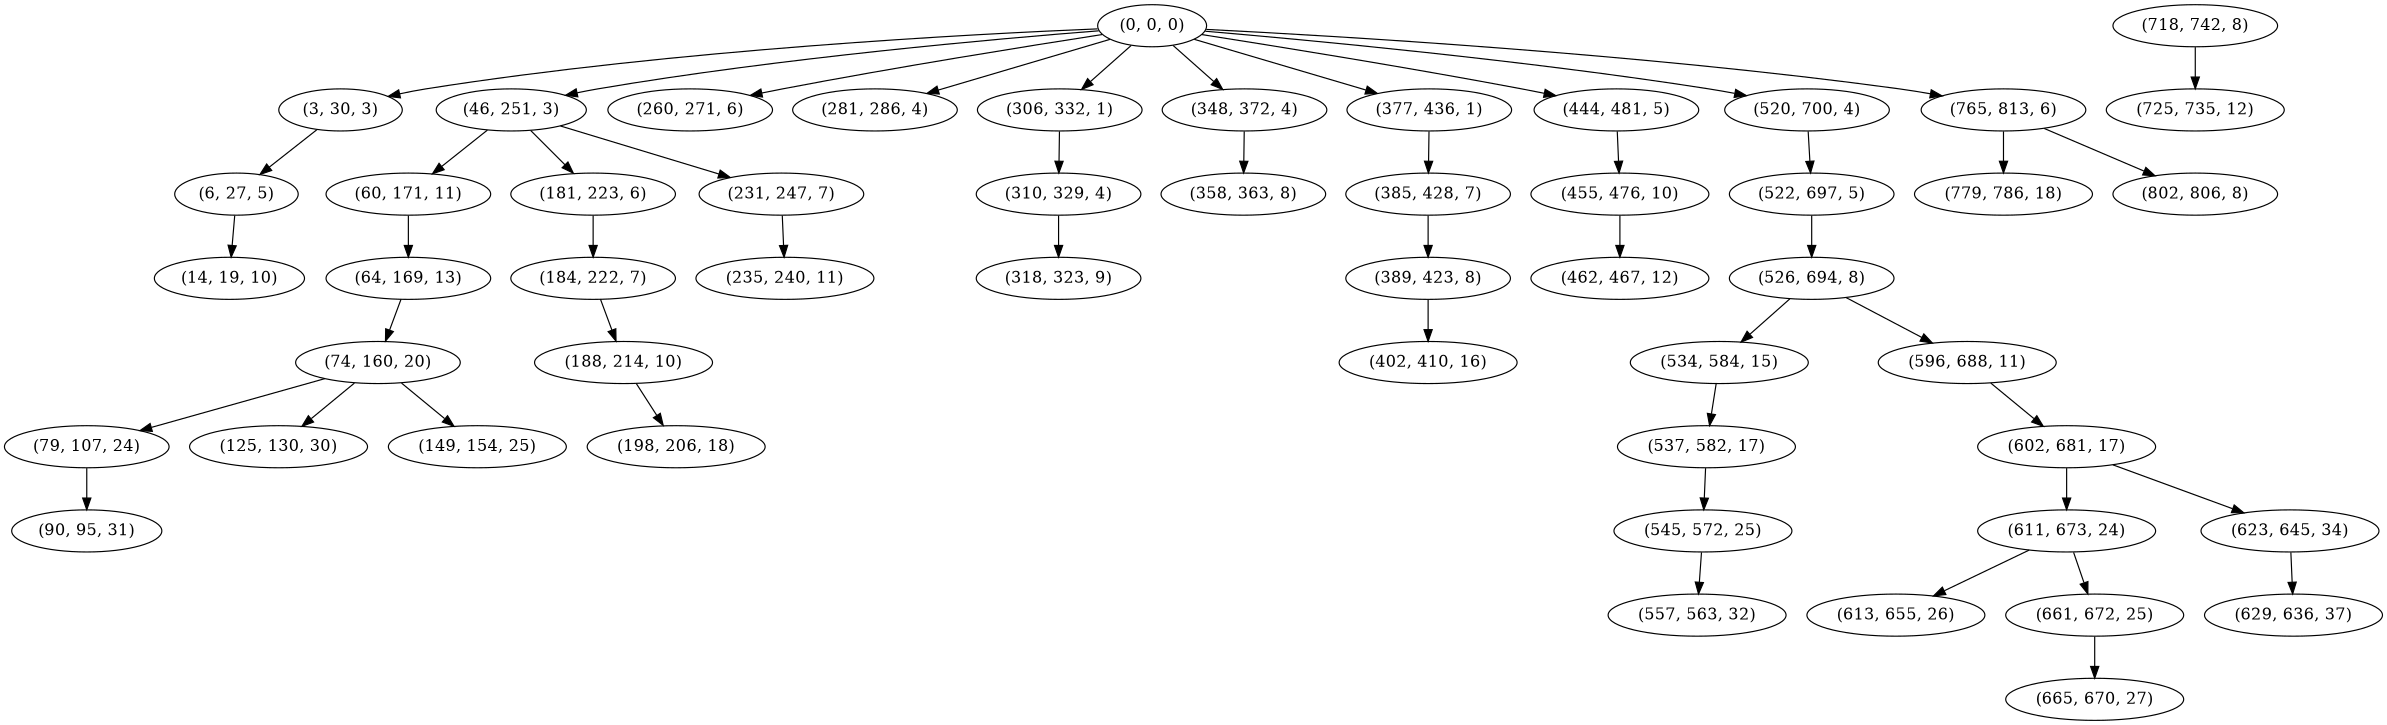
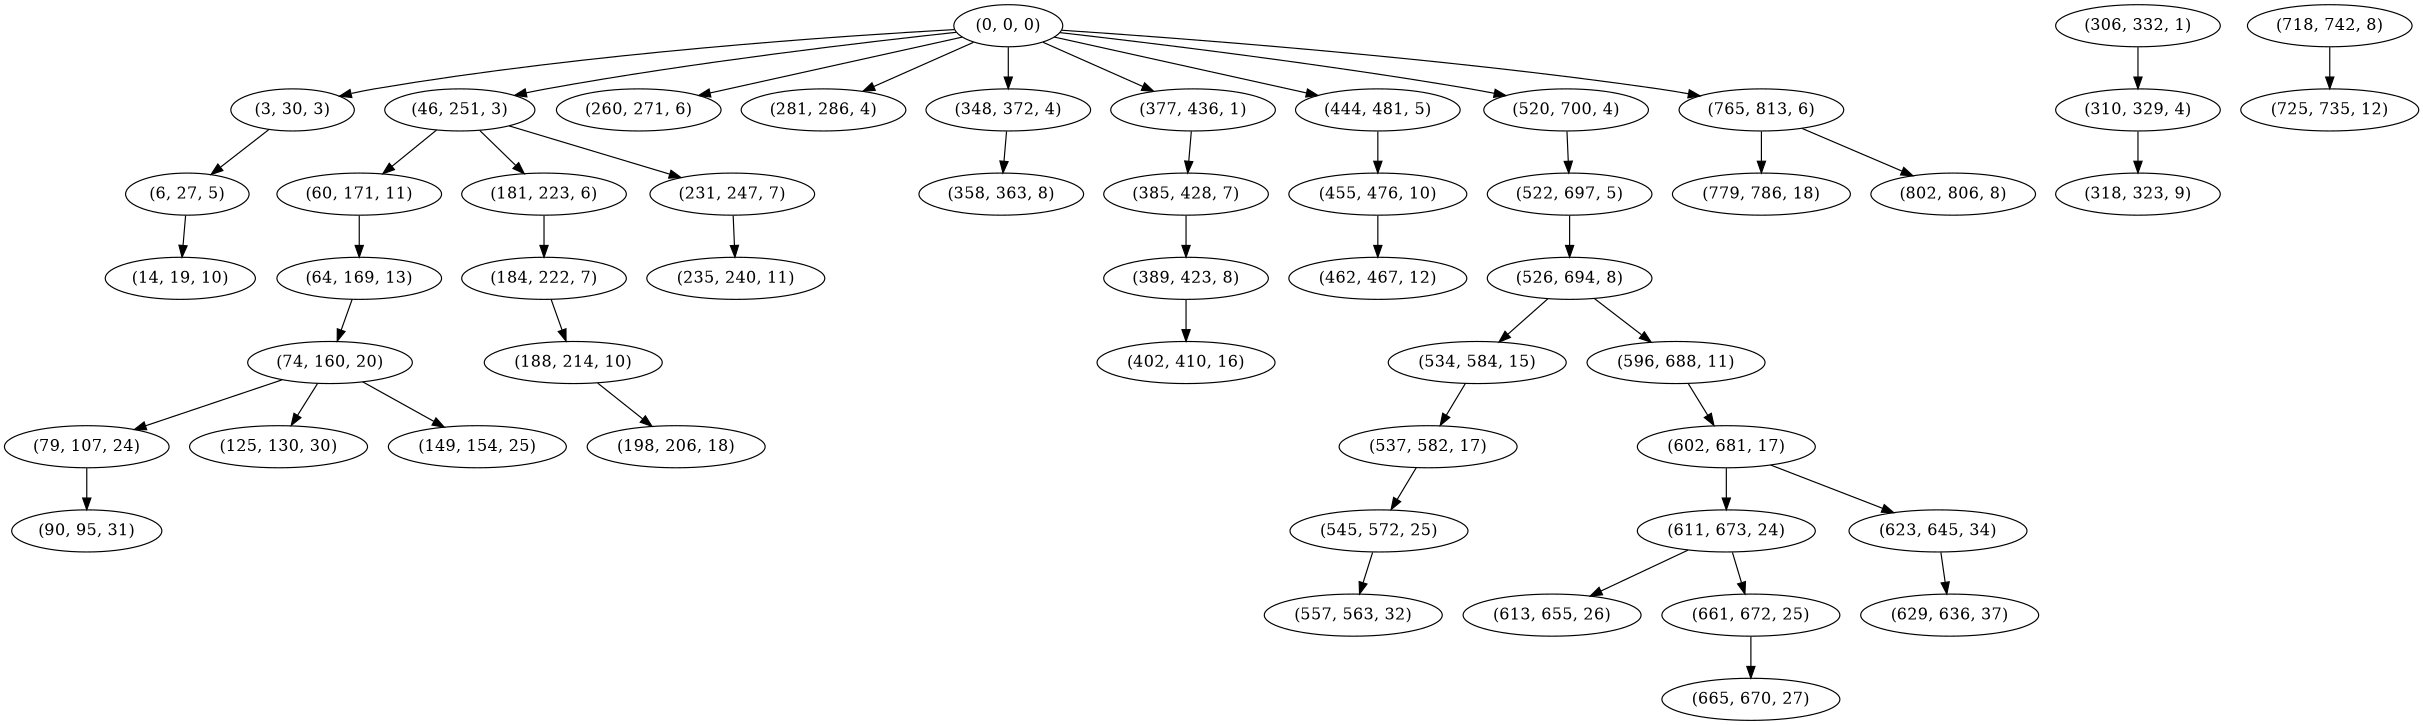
edge "(0, 0, 0)" -> "(306, 332, 1)": removed
